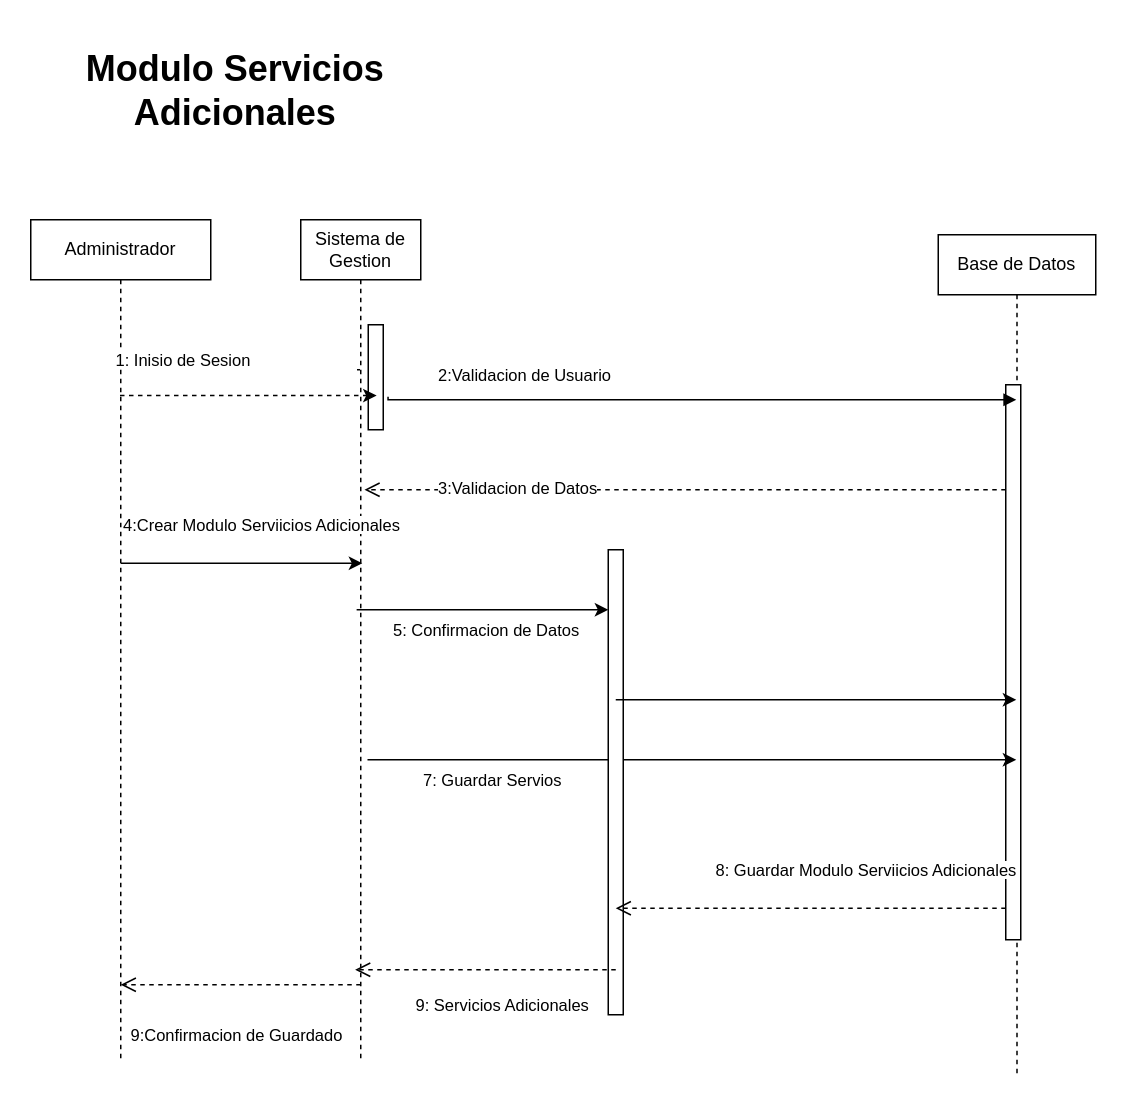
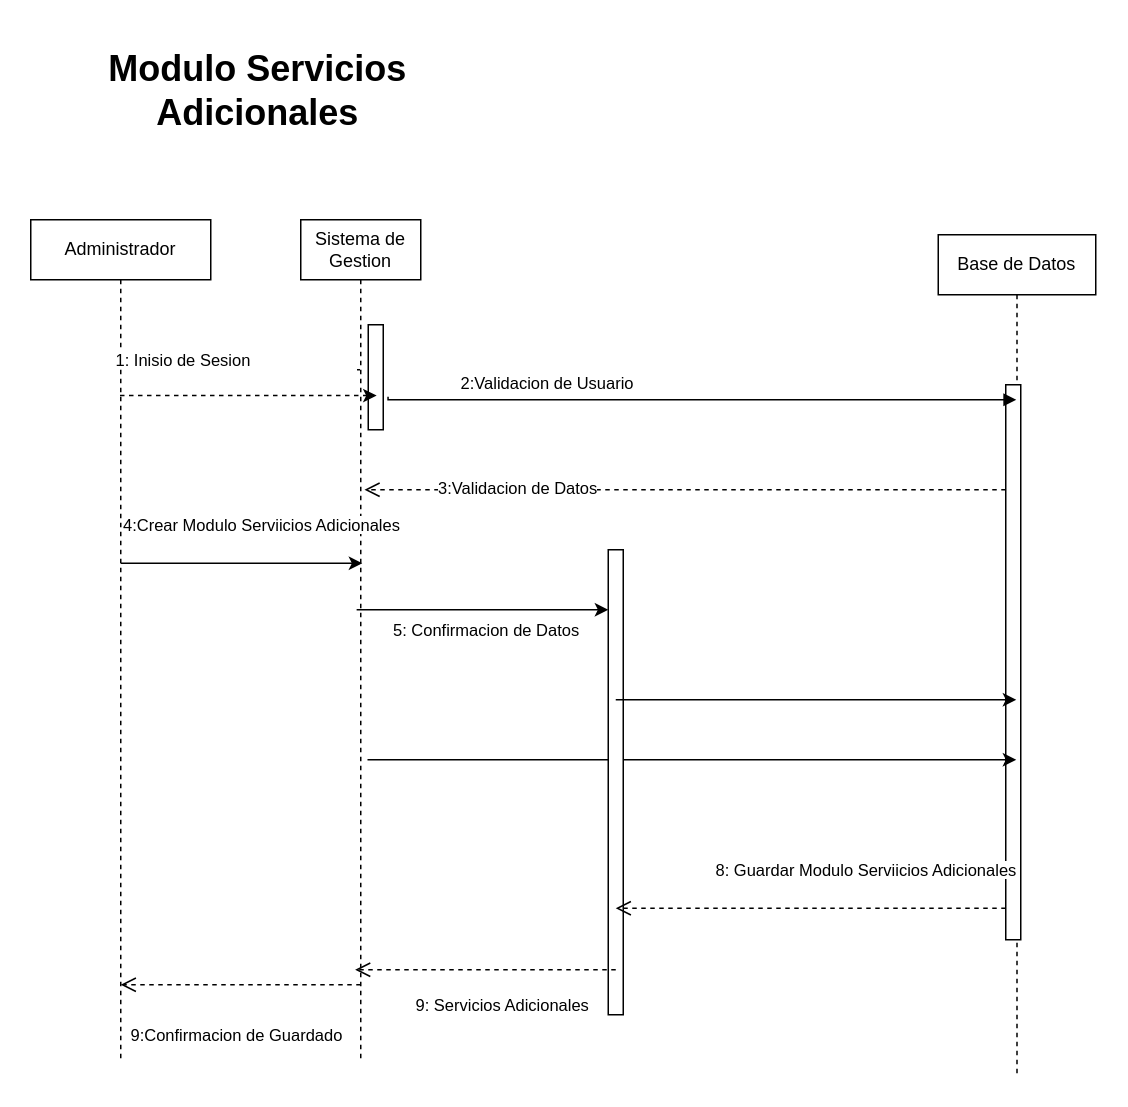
node "Modulo Servicios Adicionales": moved (236, 91) -> (258, 91)
node "2:Validacion de Usuario": moved (518, 385) -> (541, 392)
node "7: Guardar Servios": removed
